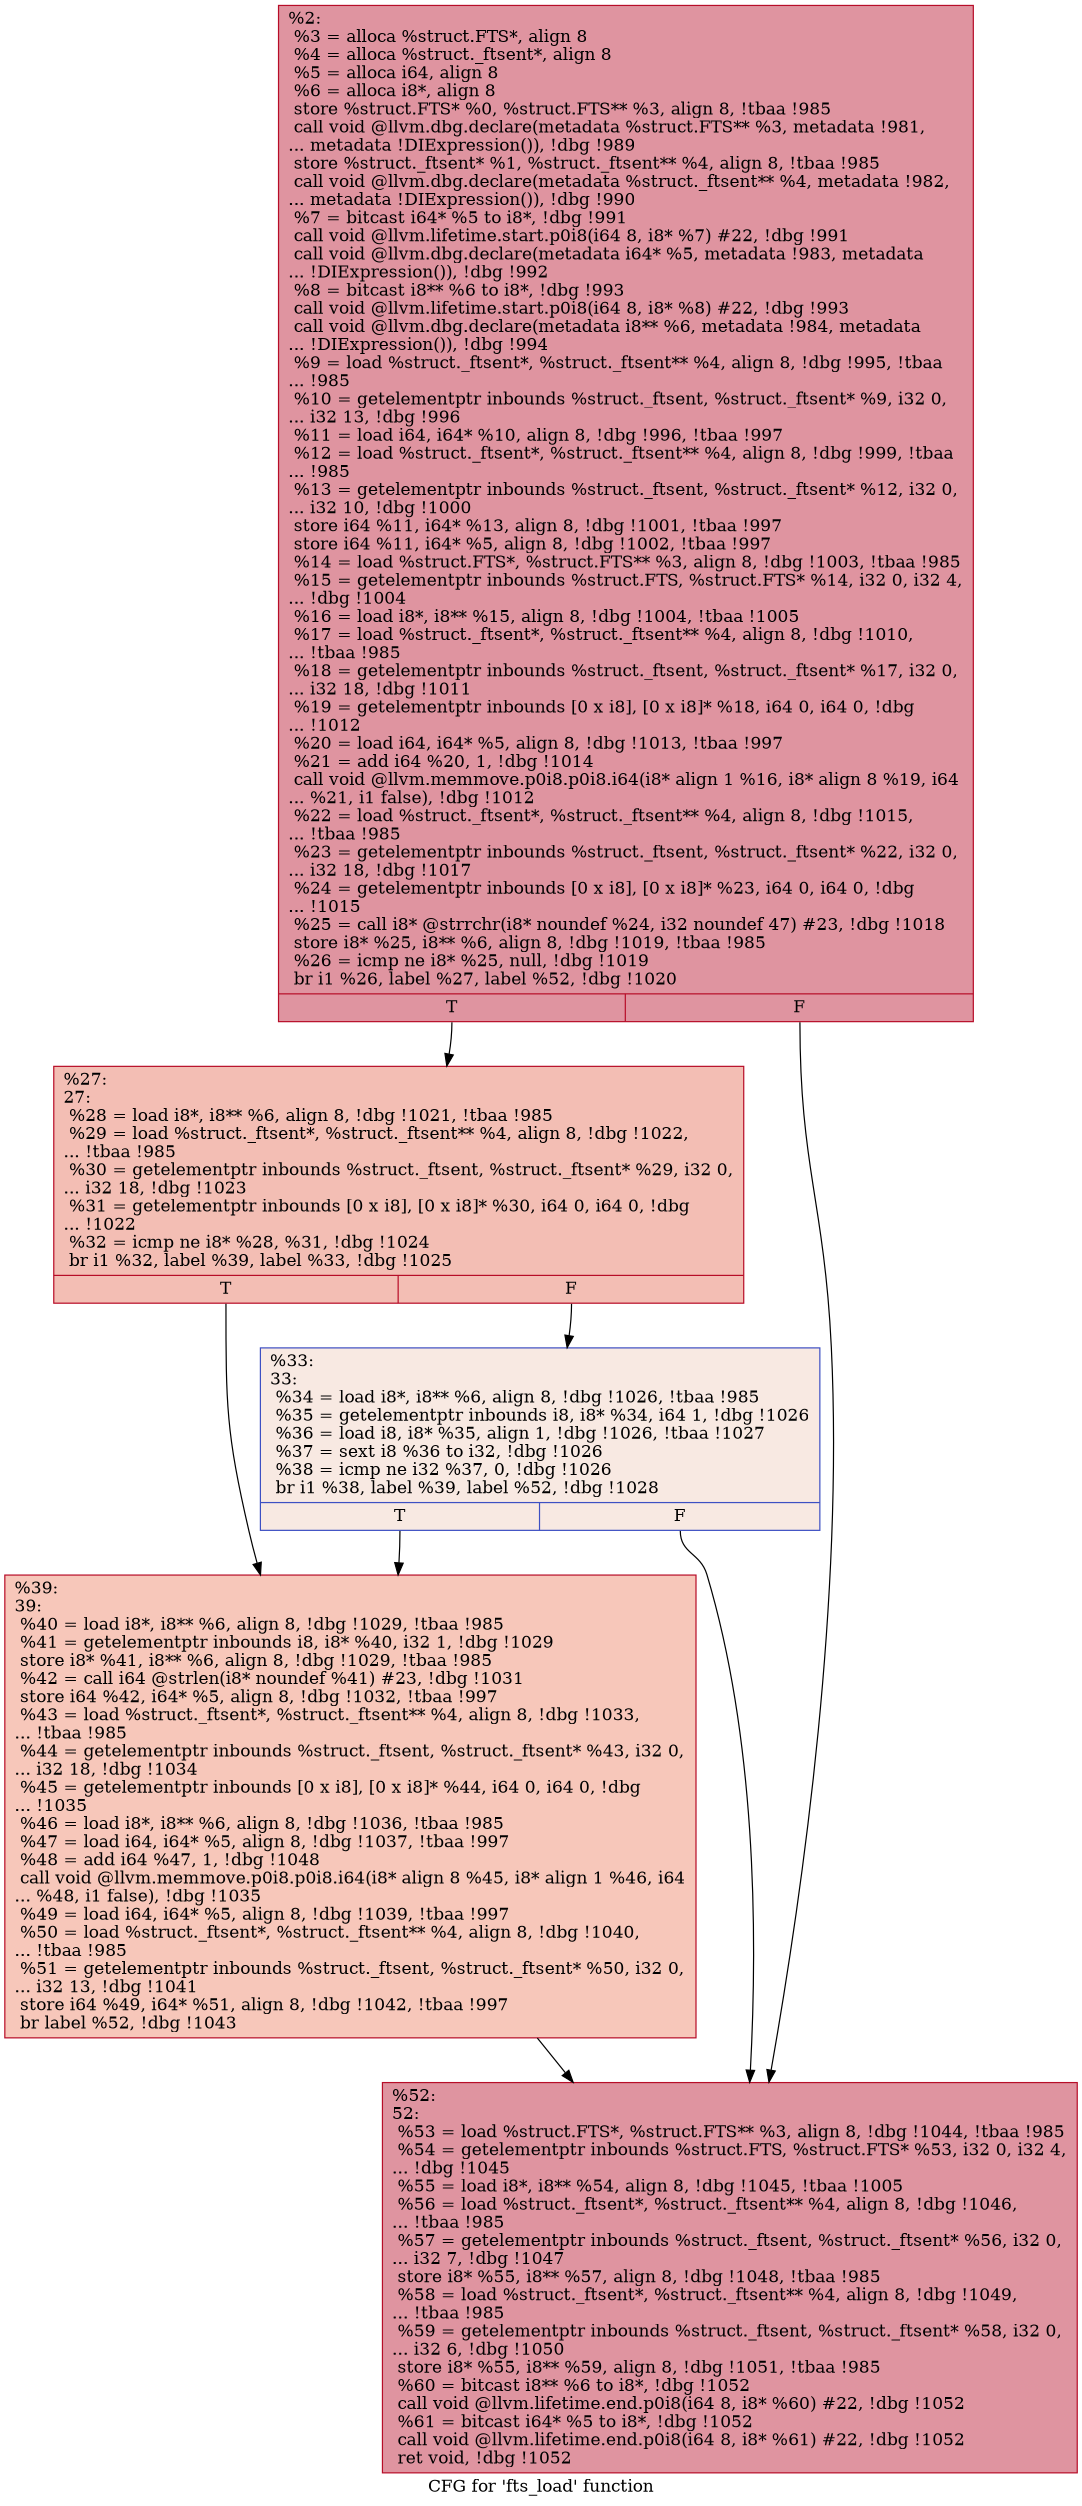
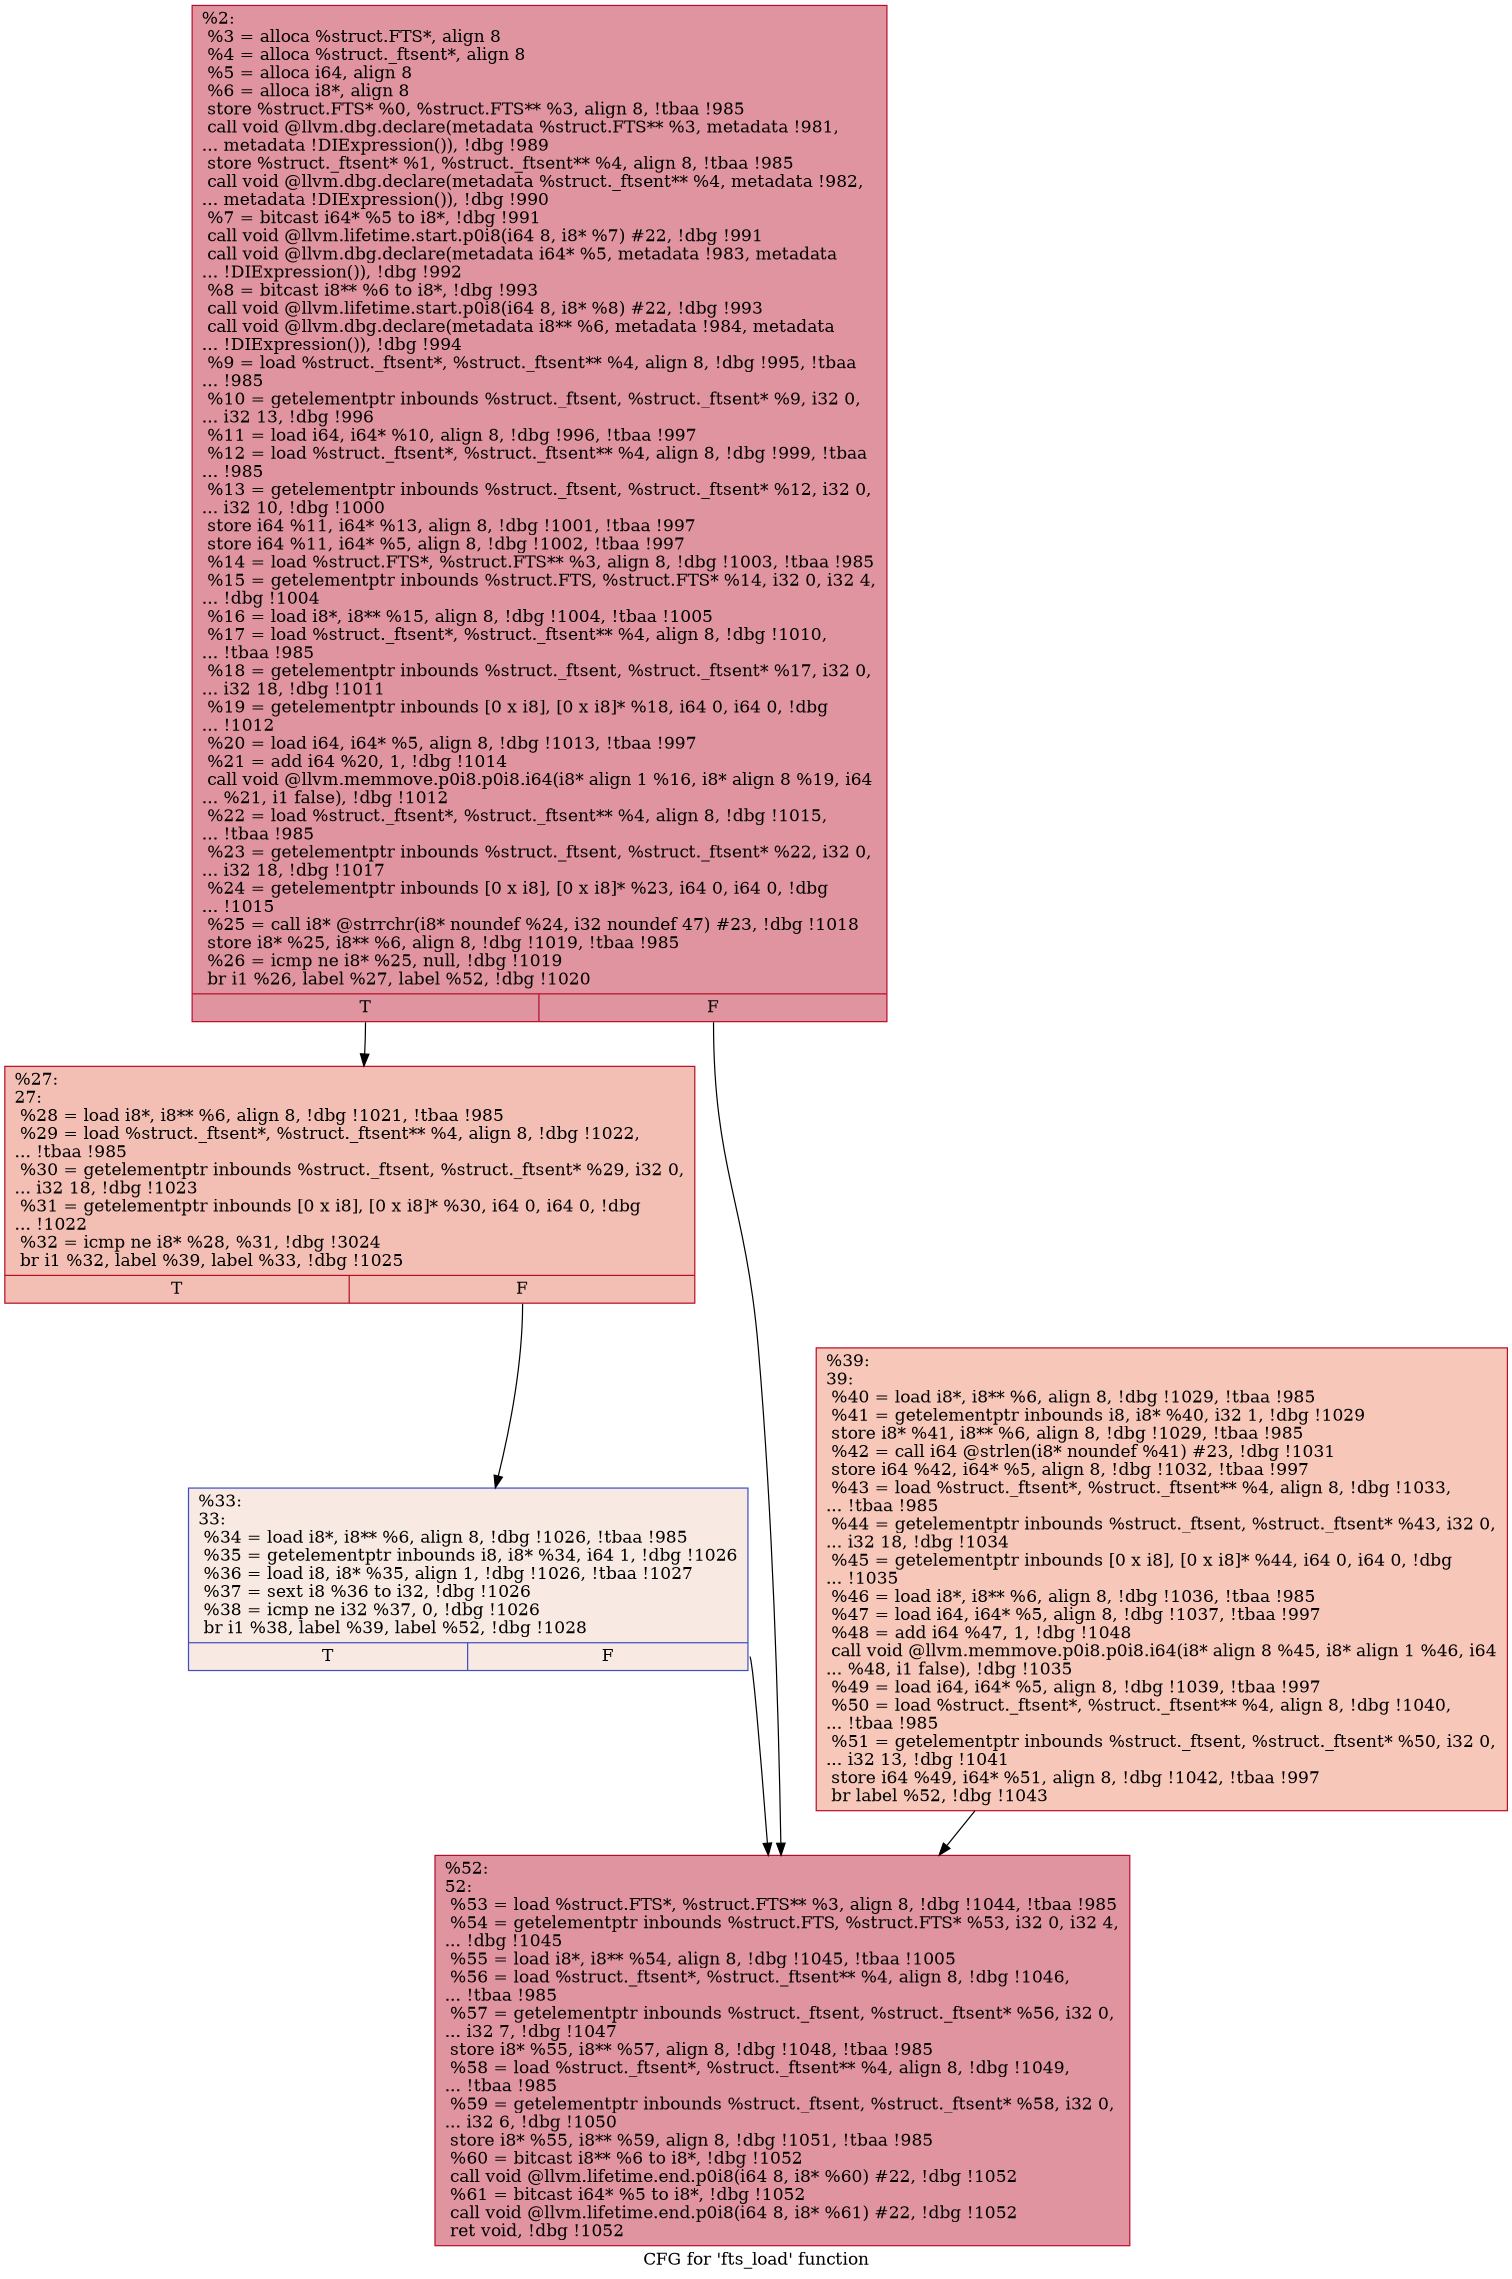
node "%27:": text "%32 = icmp ne i8* %28, %31, !dbg !1024" -> "%32 = icmp ne i8* %28, %31, !dbg !3024"
edge "%27:" -> "%39:": removed
edge "%33:" -> "%39:": removed
